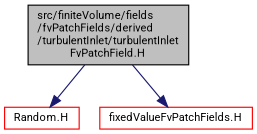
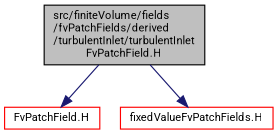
node "Random.H": label "Random.H" -> "FvPatchField.H"
